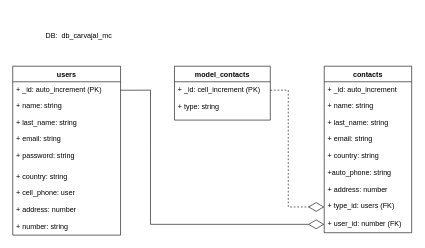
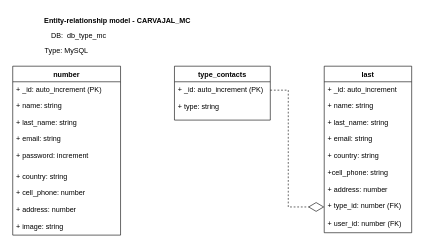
node "Entity-relationship model - CARVAJAL_MC": added
node "DB: db_carvajal_mc": label "DB: db_carvajal_mc" -> "DB: db_type_mc"
node "Type: MySQL": added
node "users": label "users" -> "number"
node "model_contacts": label "model_contacts" -> "type_contacts"
node "contacts": label "contacts" -> "last"
node "+ _id: cell_increment (PK) + type: string": label "+ _id: cell_increment (PK) + type: string" -> "+ _id: auto_increment (PK) + type: string"
node "+ password: string": label "+ password: string" -> "+ password: increment"
node "+auto_phone: string": label "+auto_phone: string" -> "+cell_phone: string"
node "+ cell_phone: user": label "+ cell_phone: user" -> "+ cell_phone: number"
node "+ type_id: users (FK)": label "+ type_id: users (FK)" -> "+ type_id: number (FK)"
edge "+ _id: auto_increment (PK)" -> "+ user_id: number (FK)": removed
node "+ number: string": label "+ number: string" -> "+ image: string"
